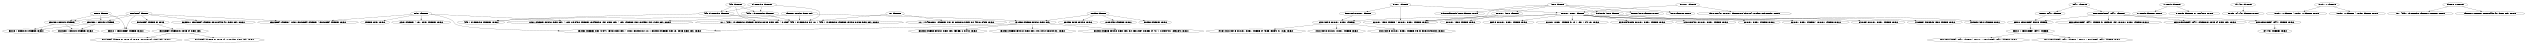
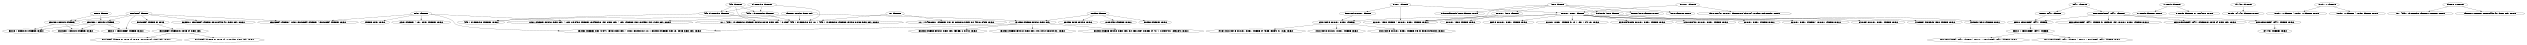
edge "gastro disease" -> "gastro - oesophageal disease parent": now "esophago - gastric diseases" -> "gastro - oesophageal disease parent"
node "gastro oesophageal esopha disease": label "gastro oesophageal esopha disease" -> "gastro oesophageal reflux disease"
